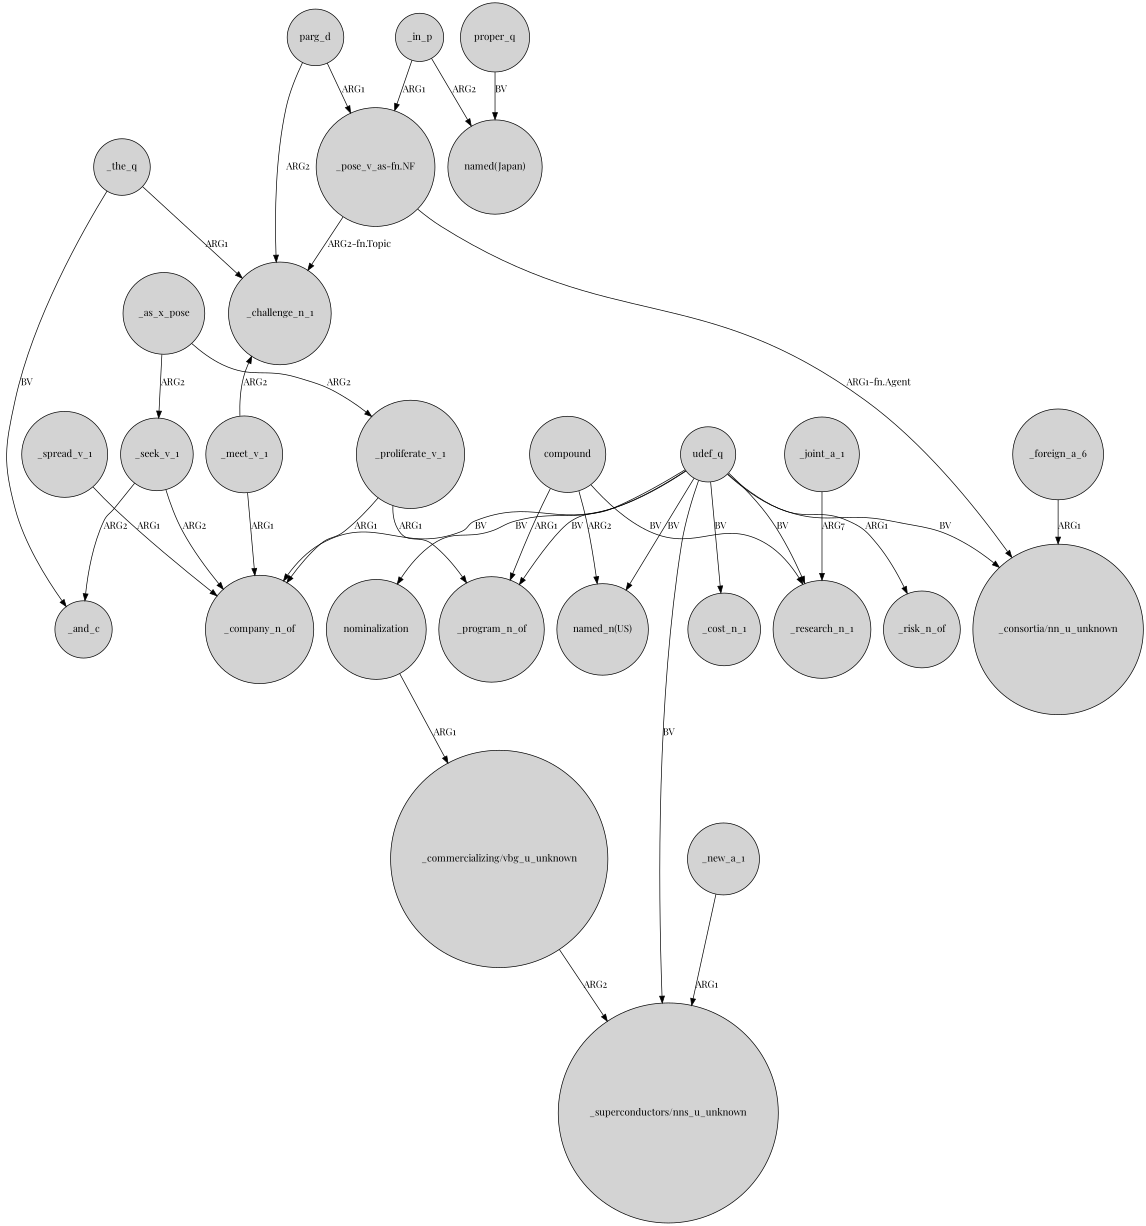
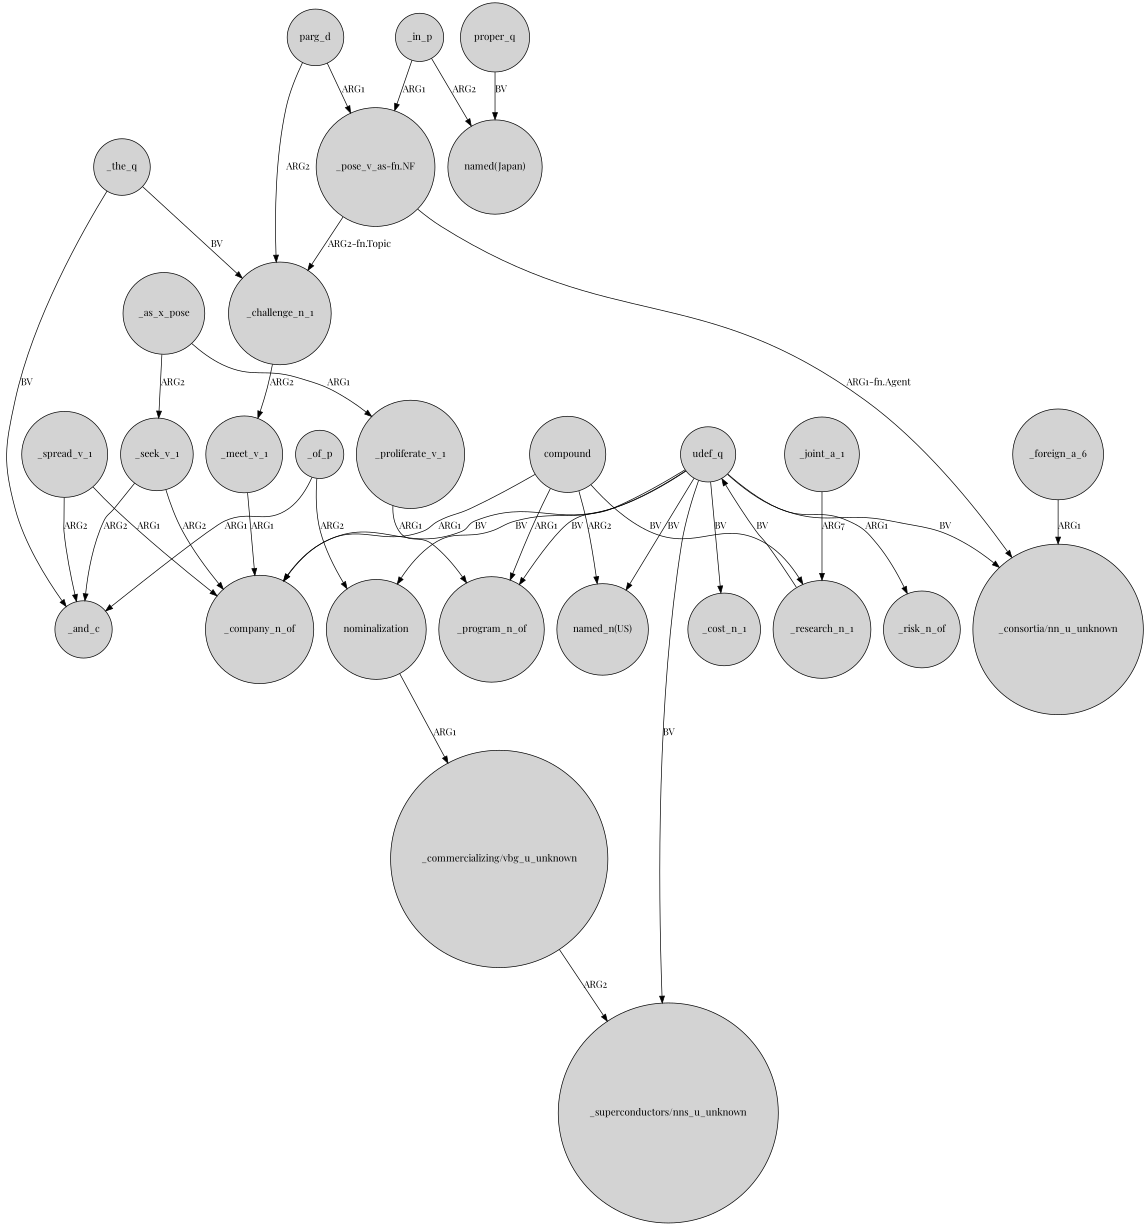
edge "_the_q" -> "_challenge_n_1": label "ARG1" -> "BV"
edge "_as_x_pose" -> "_proliferate_v_1": label "ARG2" -> "ARG1"
edge "_meet_v_1" -> "_challenge_n_1": reversed
node "_of_p": added
edge "udef_q" -> "_research_n_1": reversed
edge "_proliferate_v_1" -> "_company_n_of": now "compound" -> "_company_n_of"
edge "_spread_v_1" -> "_and_c": added, label "ARG2"
node "_new_a_1": removed
